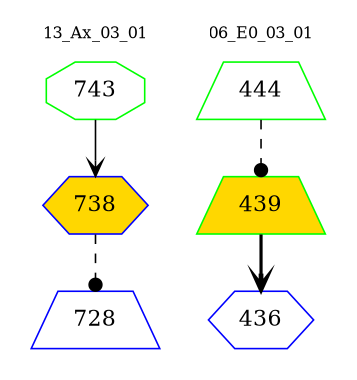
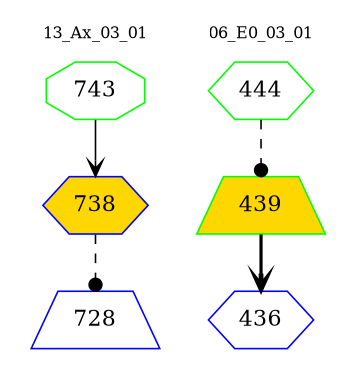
node "444": shape trapezium -> hexagon
